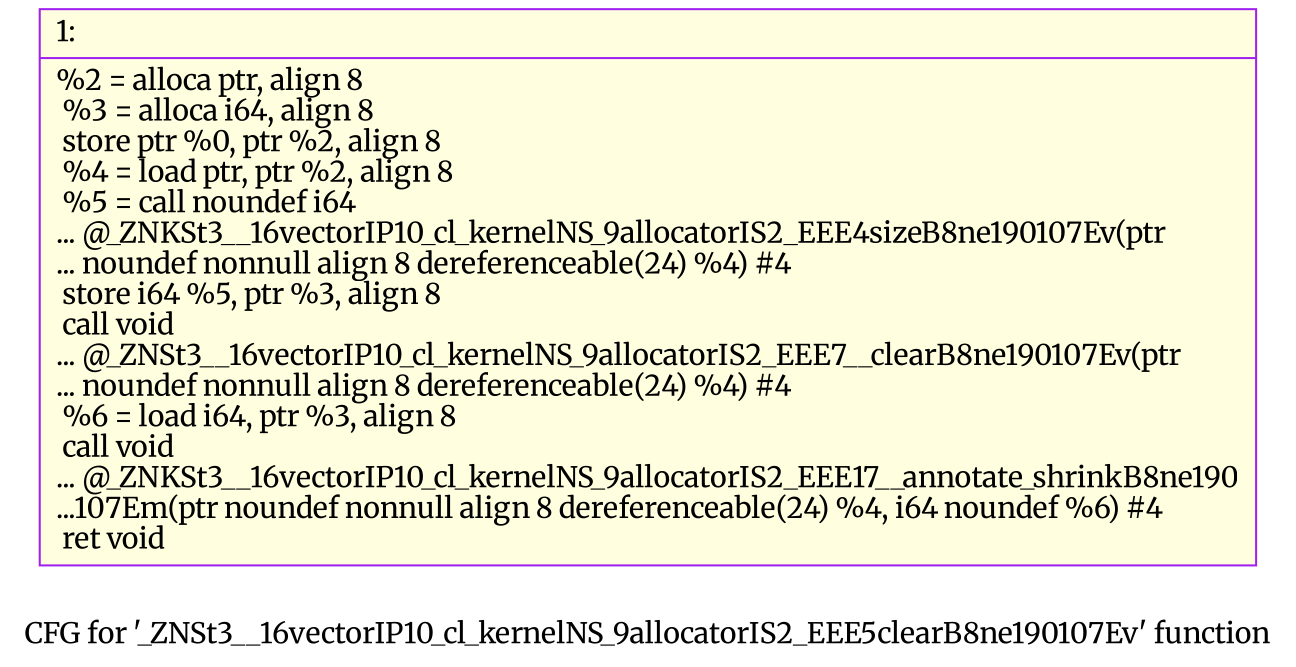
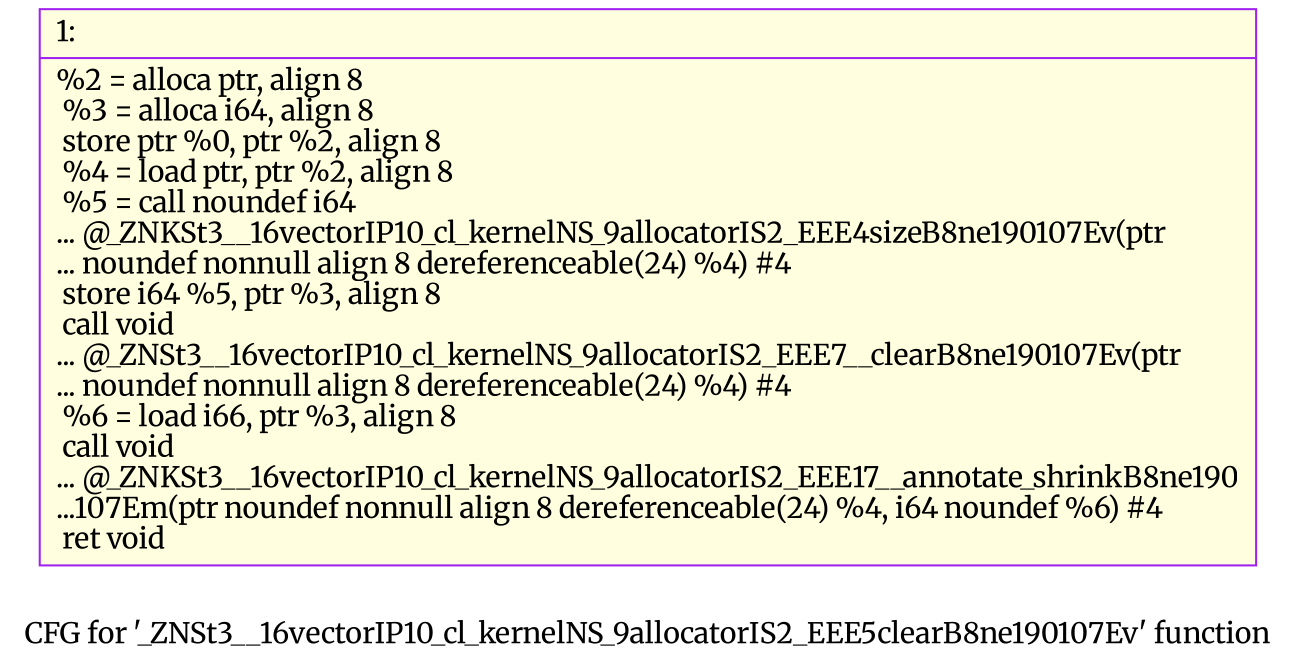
node "1:": text "%6 = load i64, ptr %3, align 8" -> "%6 = load i66, ptr %3, align 8"
